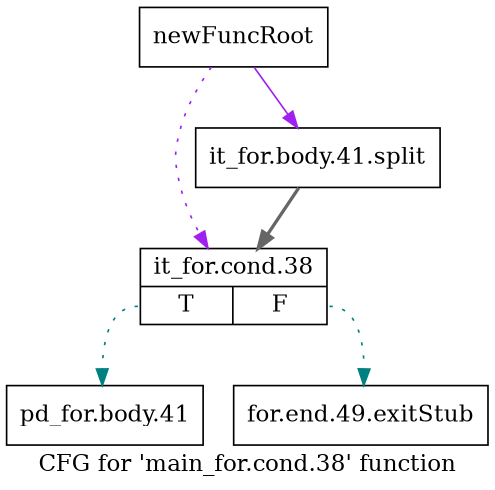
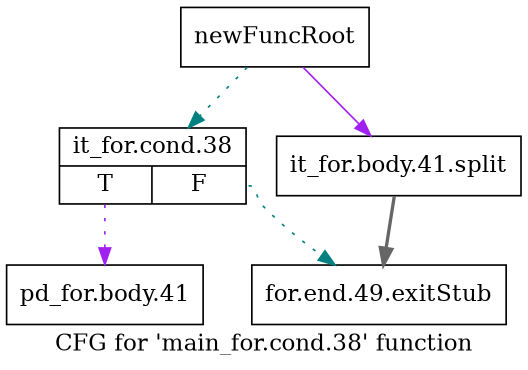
edge "newFuncRoot" -> "it_for.cond.38": color purple -> teal
edge "it_for.body.41.split" -> "it_for.cond.38": now "it_for.body.41.split" -> "for.end.49.exitStub"
edge "it_for.cond.38" -> "pd_for.body.41": color teal -> purple
